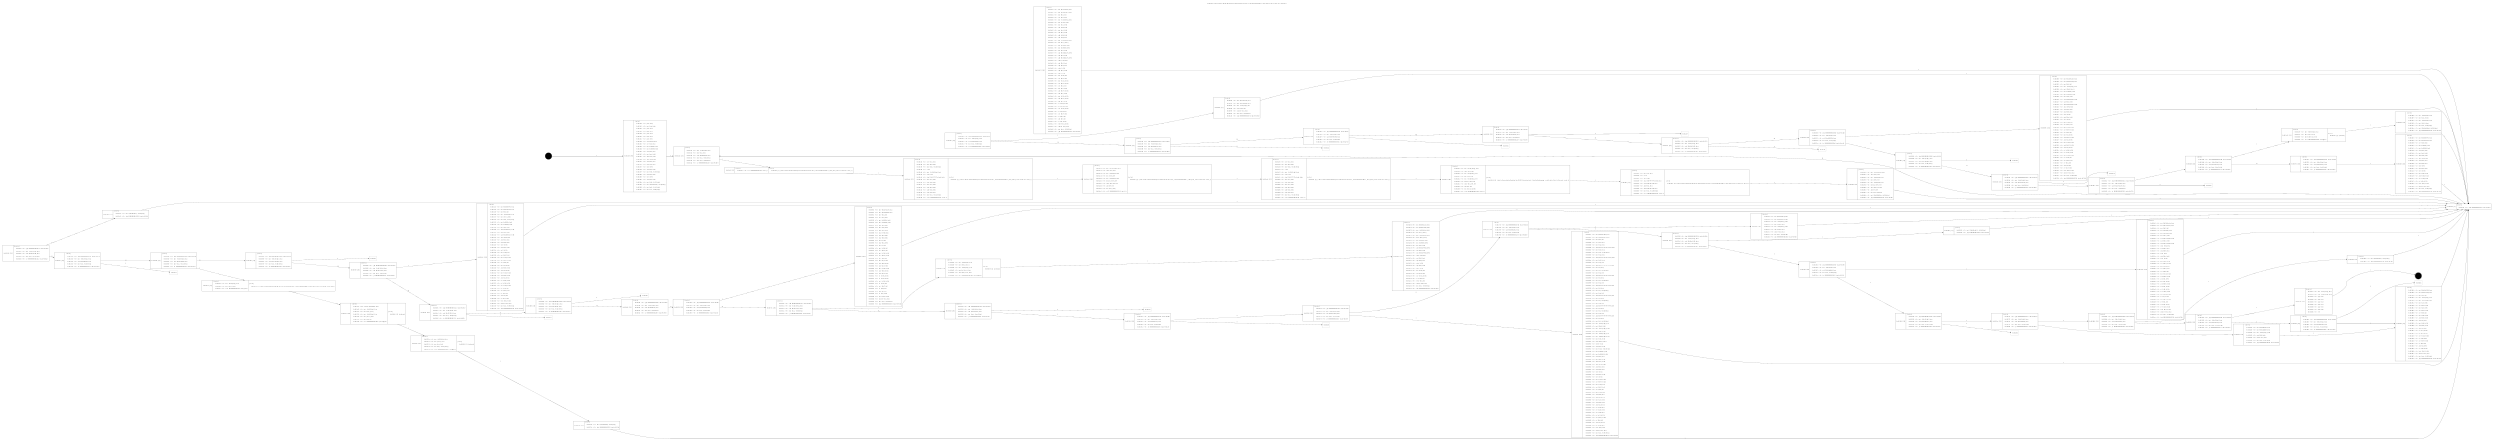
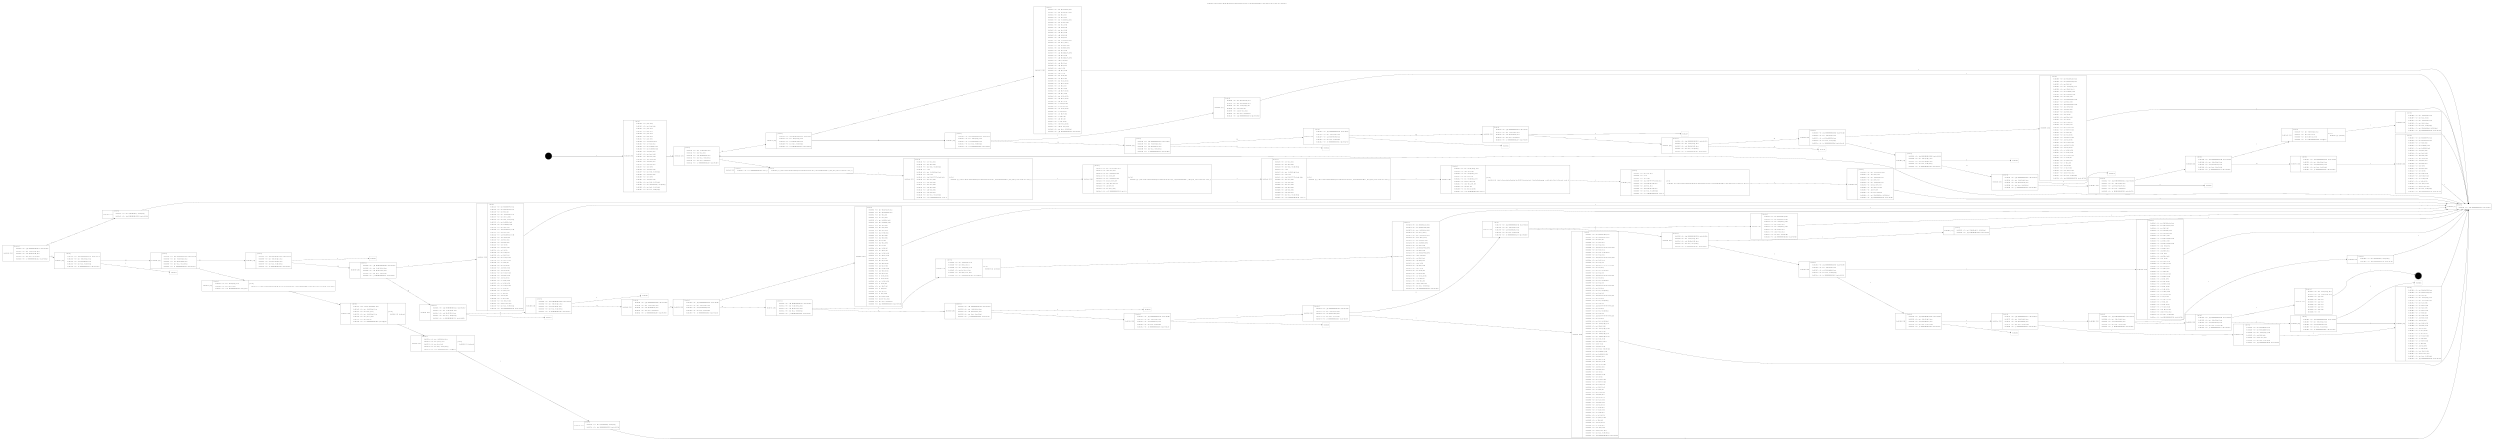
node "0x4014c0 [28]": added
